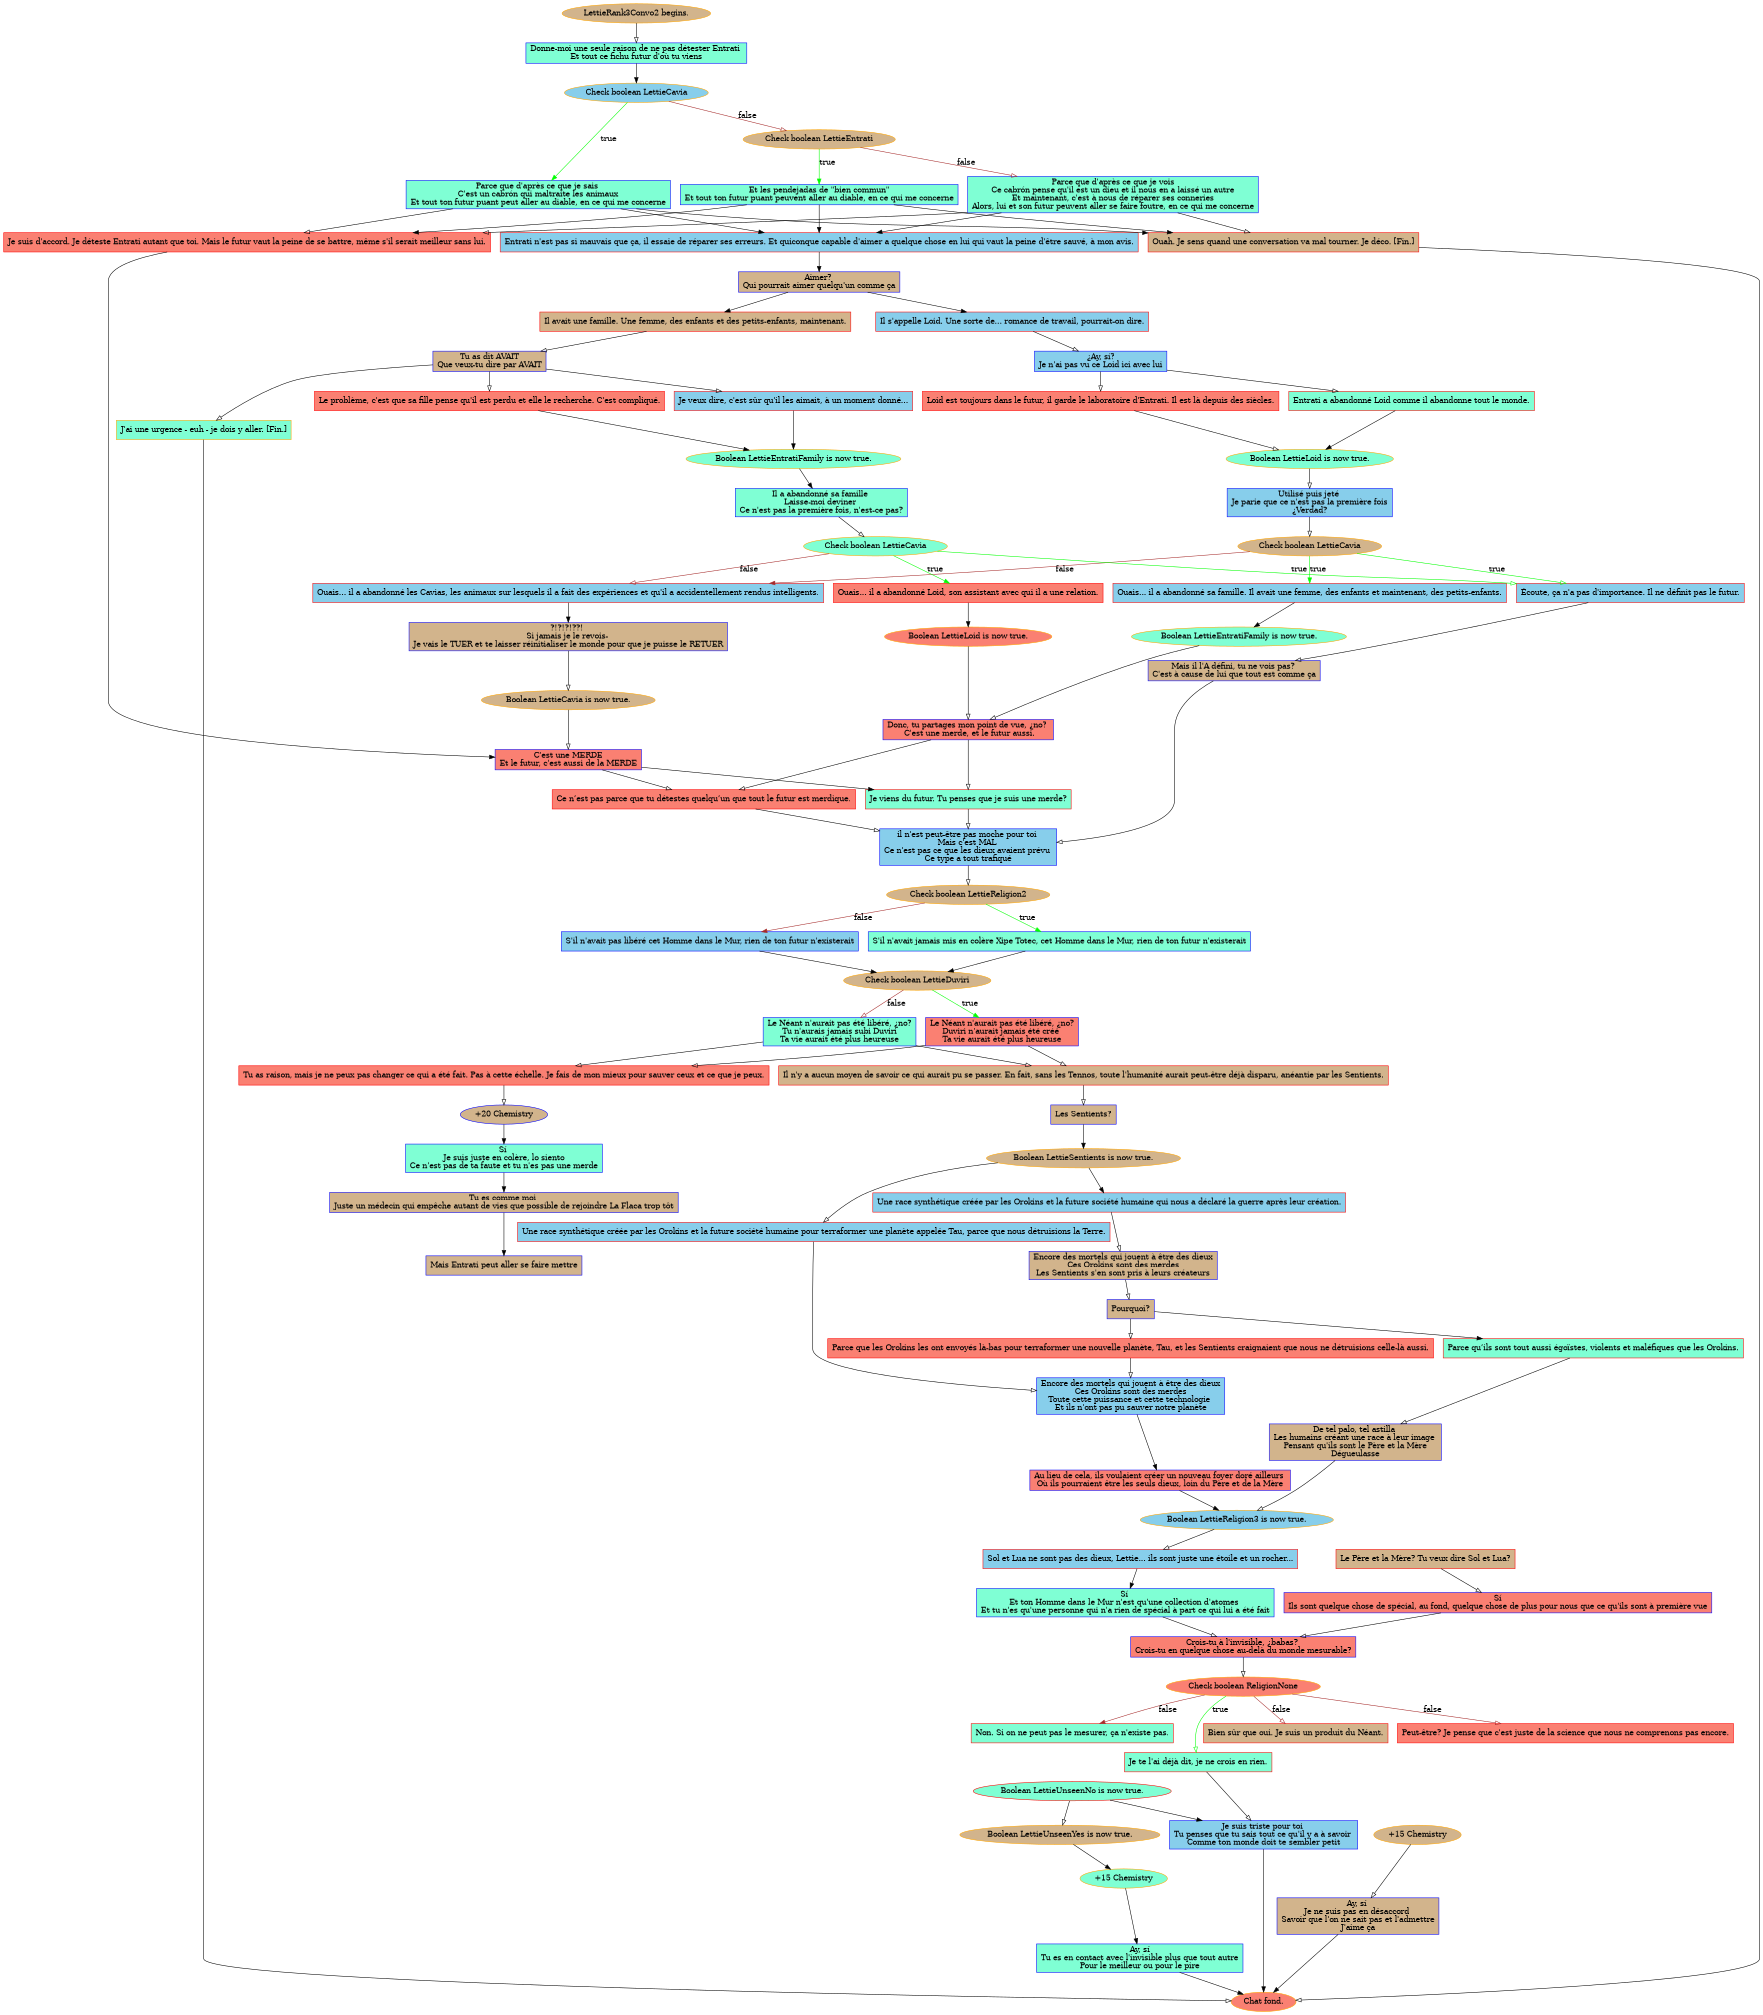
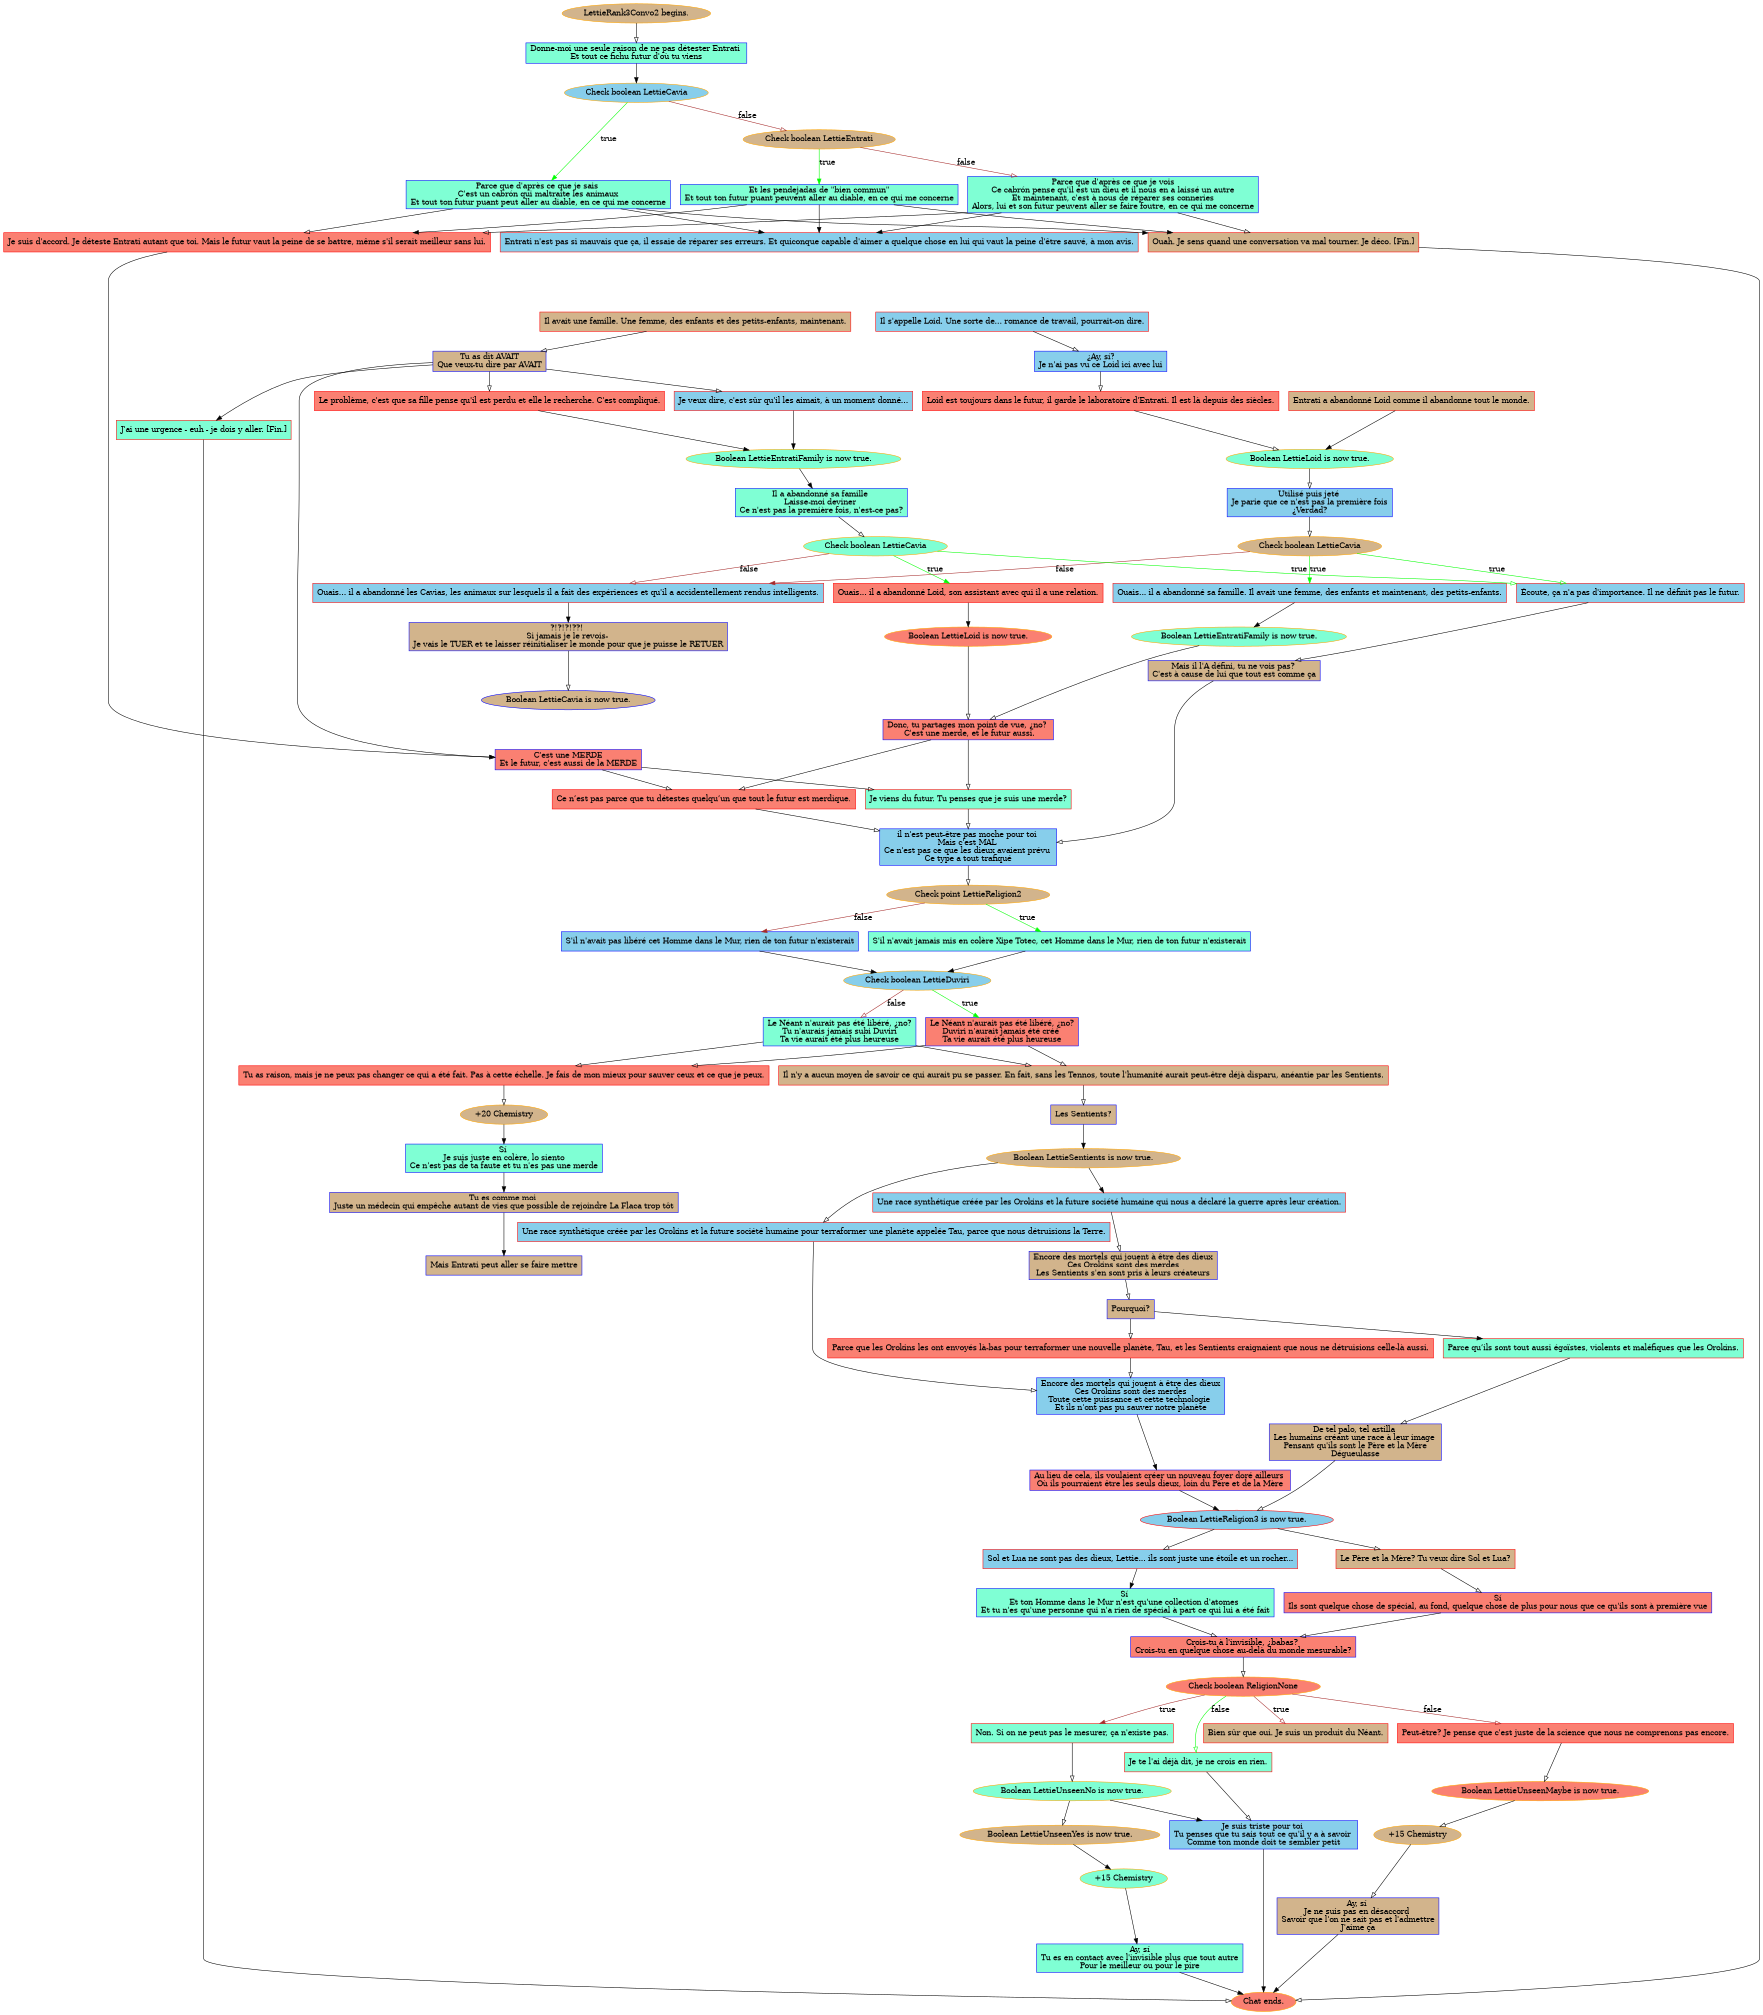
node "Aimer? Qui pourrait aimer quelqu'un comme ça": removed
edge "Tu as dit AVAIT Que veux-tu dire par AVAIT" -> "J'ai une urgence - euh - je dois y aller. [Fin.]": arrowhead onormal -> normal
edge "¿Ay, sí? Je n'ai pas vu ce Loid ici avec lui" -> "Entrati a abandonné Loid comme il abandonne tout le monde.": removed
node "Entrati a abandonné Loid comme il abandonne tout le monde.": fillcolor aquamarine -> tan
node "J'ai une urgence - euh - je dois y aller. [Fin.]": color orange -> red
node "Boolean LettieCavia is now true.": color orange -> blue
edge "Boolean LettieCavia is now true." -> "C'est une MERDE Et le futur, c'est aussi de la MERDE": now "Tu as dit AVAIT Que veux-tu dire par AVAIT" -> "C'est une MERDE Et le futur, c'est aussi de la MERDE"
edge "C'est une MERDE Et le futur, c'est aussi de la MERDE" -> "Je viens du futur. Tu penses que je suis une merde?": arrowhead normal -> onormal
node "Check boolean LettieReligion2": label "Check boolean LettieReligion2" -> "Check point LettieReligion2"
node "Check boolean LettieDuviri": fillcolor tan -> skyblue
node "+20 Chemistry": color blue -> orange
node "Boolean LettieReligion3 is now true.": color orange -> red
edge "Boolean LettieReligion3 is now true." -> "Le Père et la Mère? Tu veux dire Sol et Lua?": added
edge "Check boolean ReligionNone" -> "Non. Si on ne peut pas le mesurer, ça n'existe pas.": label "false" -> "true"
edge "Check boolean ReligionNone" -> "Je te l'ai déjà dit, je ne crois en rien.": label "true" -> "false"
edge "Check boolean ReligionNone" -> "Bien sûr que oui. Je suis un produit du Néant.": label "false" -> "true"
edge "Non. Si on ne peut pas le mesurer, ça n'existe pas." -> "Boolean LettieUnseenNo is now true.": added
node "Boolean LettieUnseenNo is now true.": color red -> orange
node "Boolean LettieUnseenMaybe is now true.": added
node "Chat fond.": label "Chat fond." -> "Chat ends."
